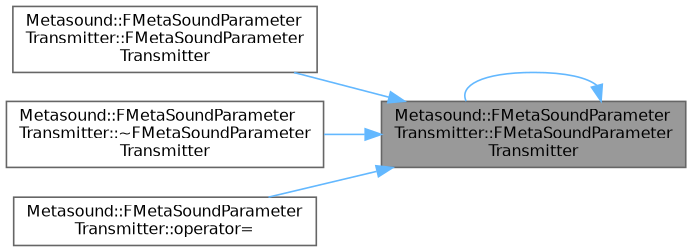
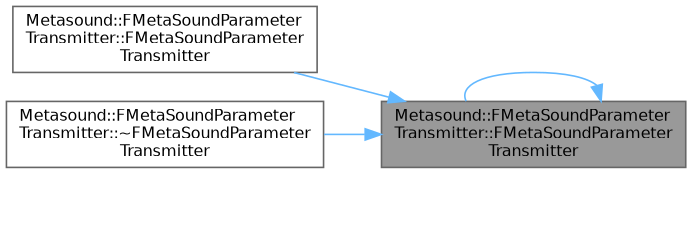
node "Metasound::FMetaSoundParameter Transmitter::operator=": removed
